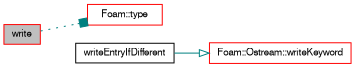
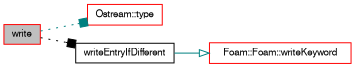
node "Foam::type": label "Foam::type" -> "Ostream::type"
edge "write" -> "writeEntryIfDifferent": added
node "Foam::Ostream::writeKeyword": label "Foam::Ostream::writeKeyword" -> "Foam::Foam::writeKeyword"
